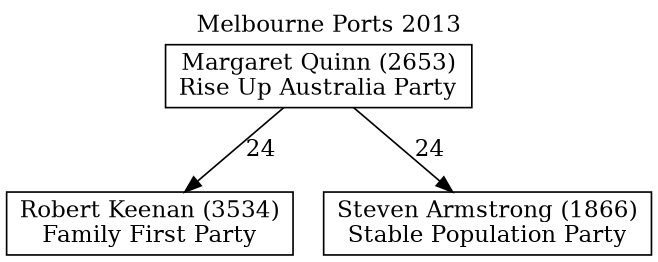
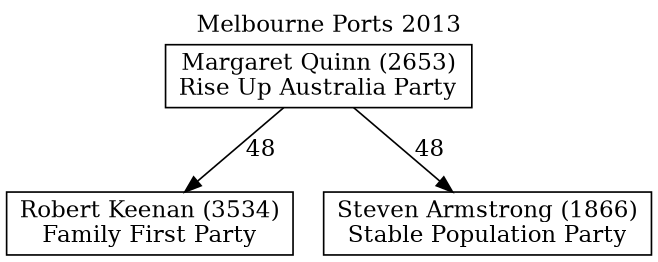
edge "Margaret Quinn (2653) Rise Up Australia Party" -> "Robert Keenan (3534) Family First Party": label "24" -> "48"
edge "Margaret Quinn (2653) Rise Up Australia Party" -> "Steven Armstrong (1866) Stable Population Party": label "24" -> "48"
